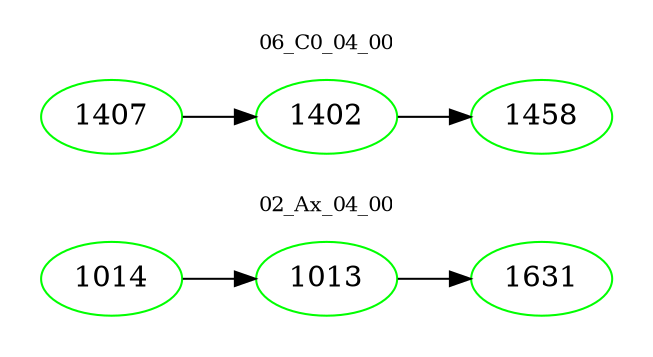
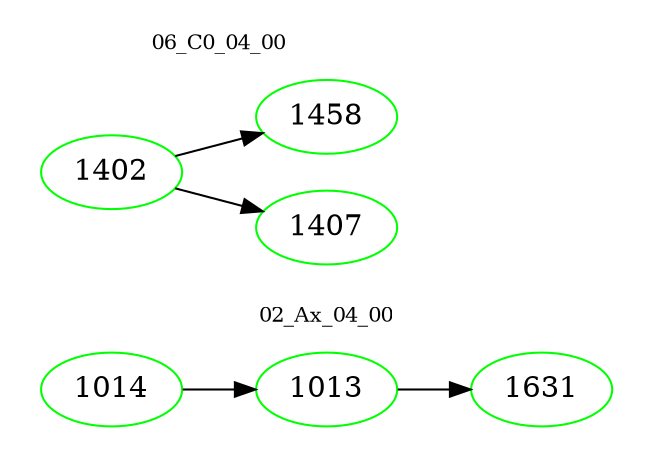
edge "1407" -> "1402": reversed
